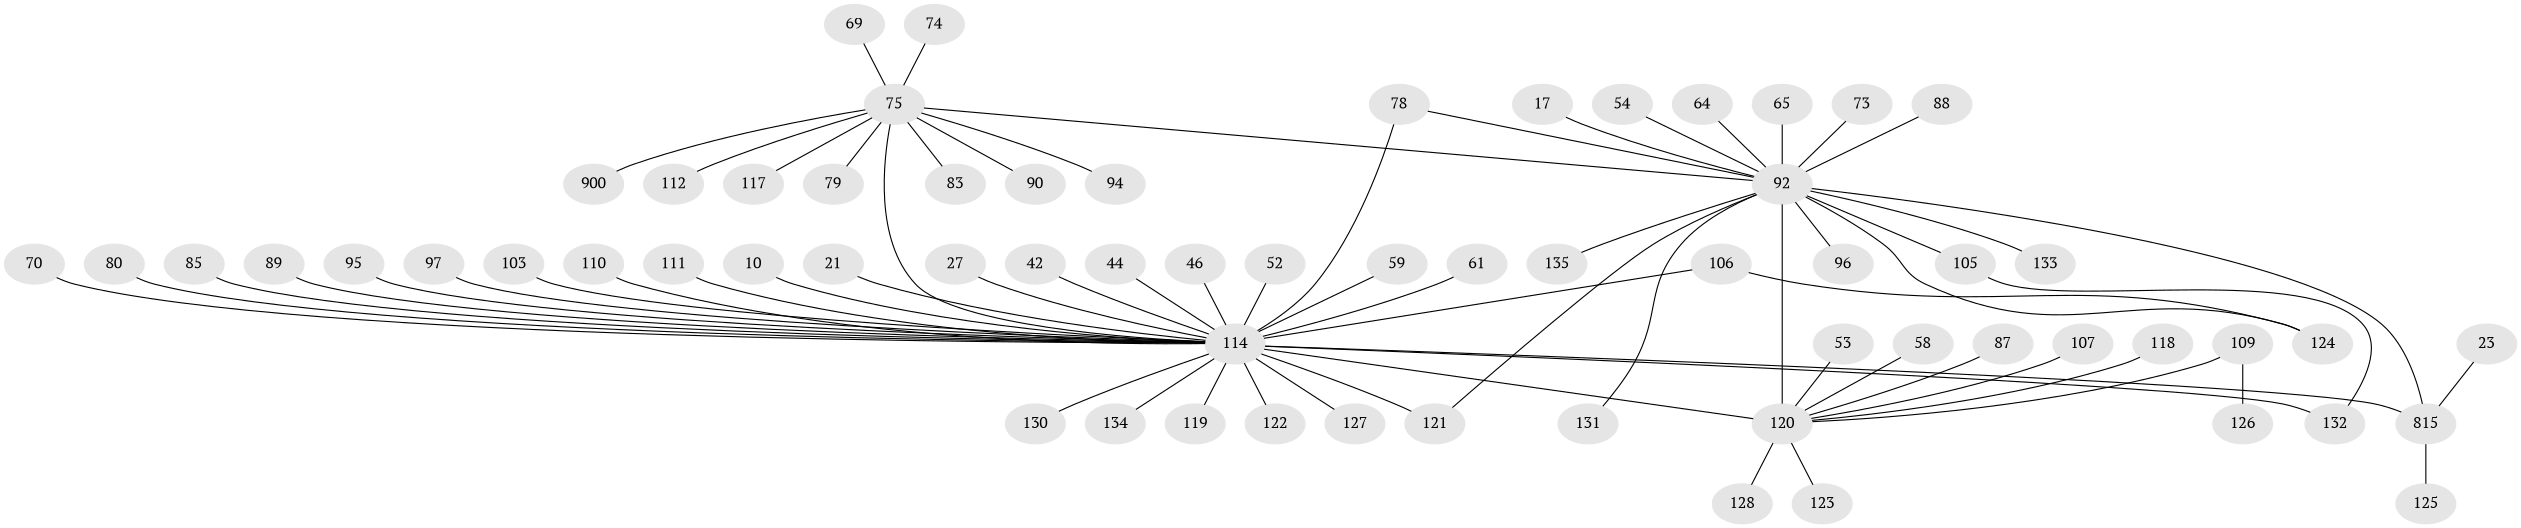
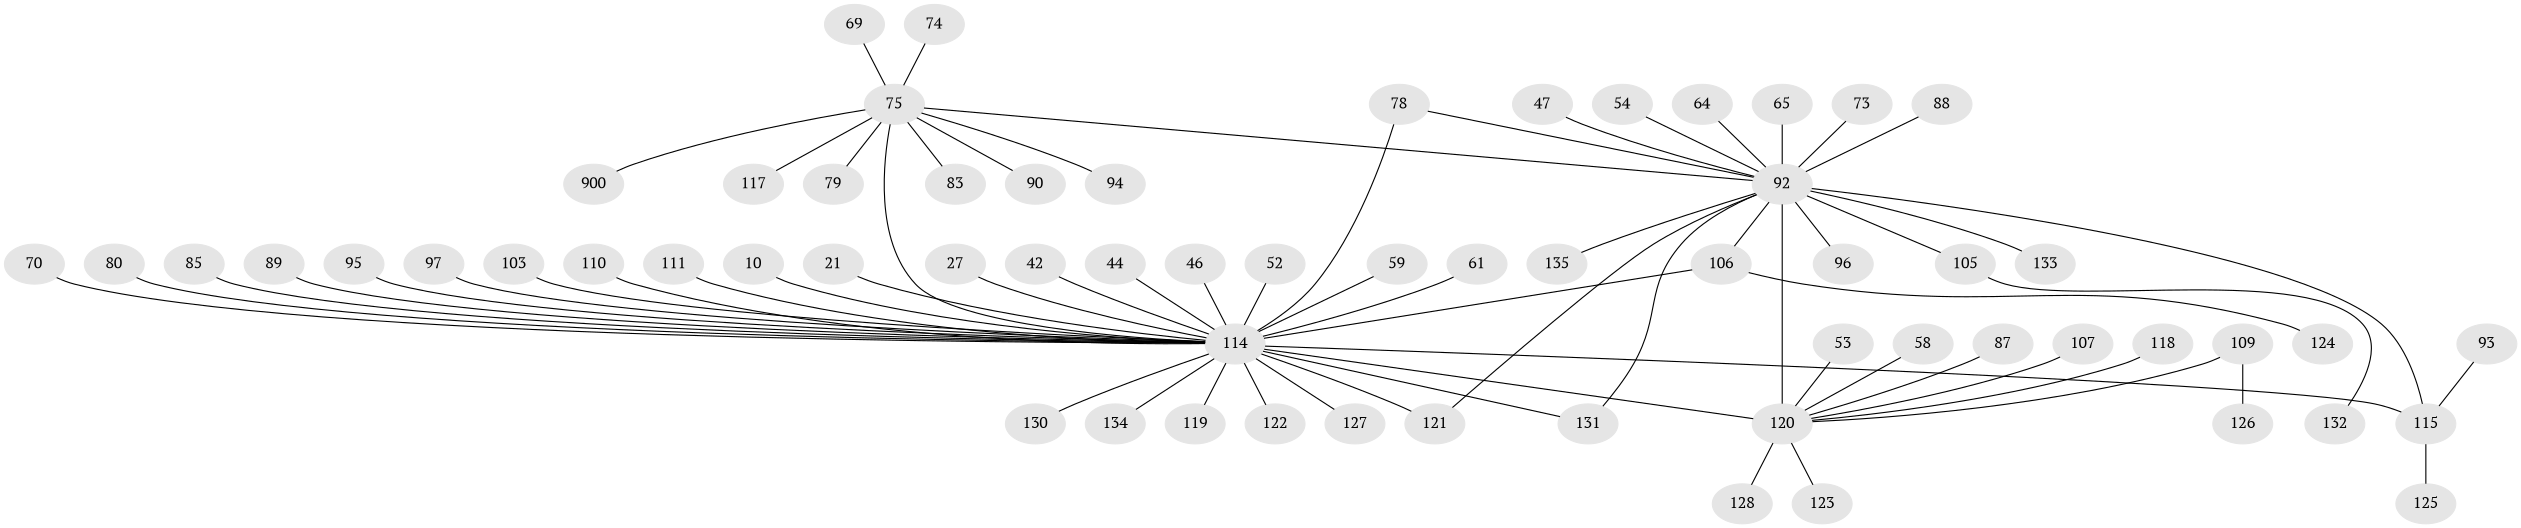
node "17": label "17" -> "47"
node "112": removed
edge "92" -- "124": now "92" -- "106"
node "23": label "23" -> "93"
edge "114" -- "132": now "114" -- "131"
node "815": label "815" -> "115"
